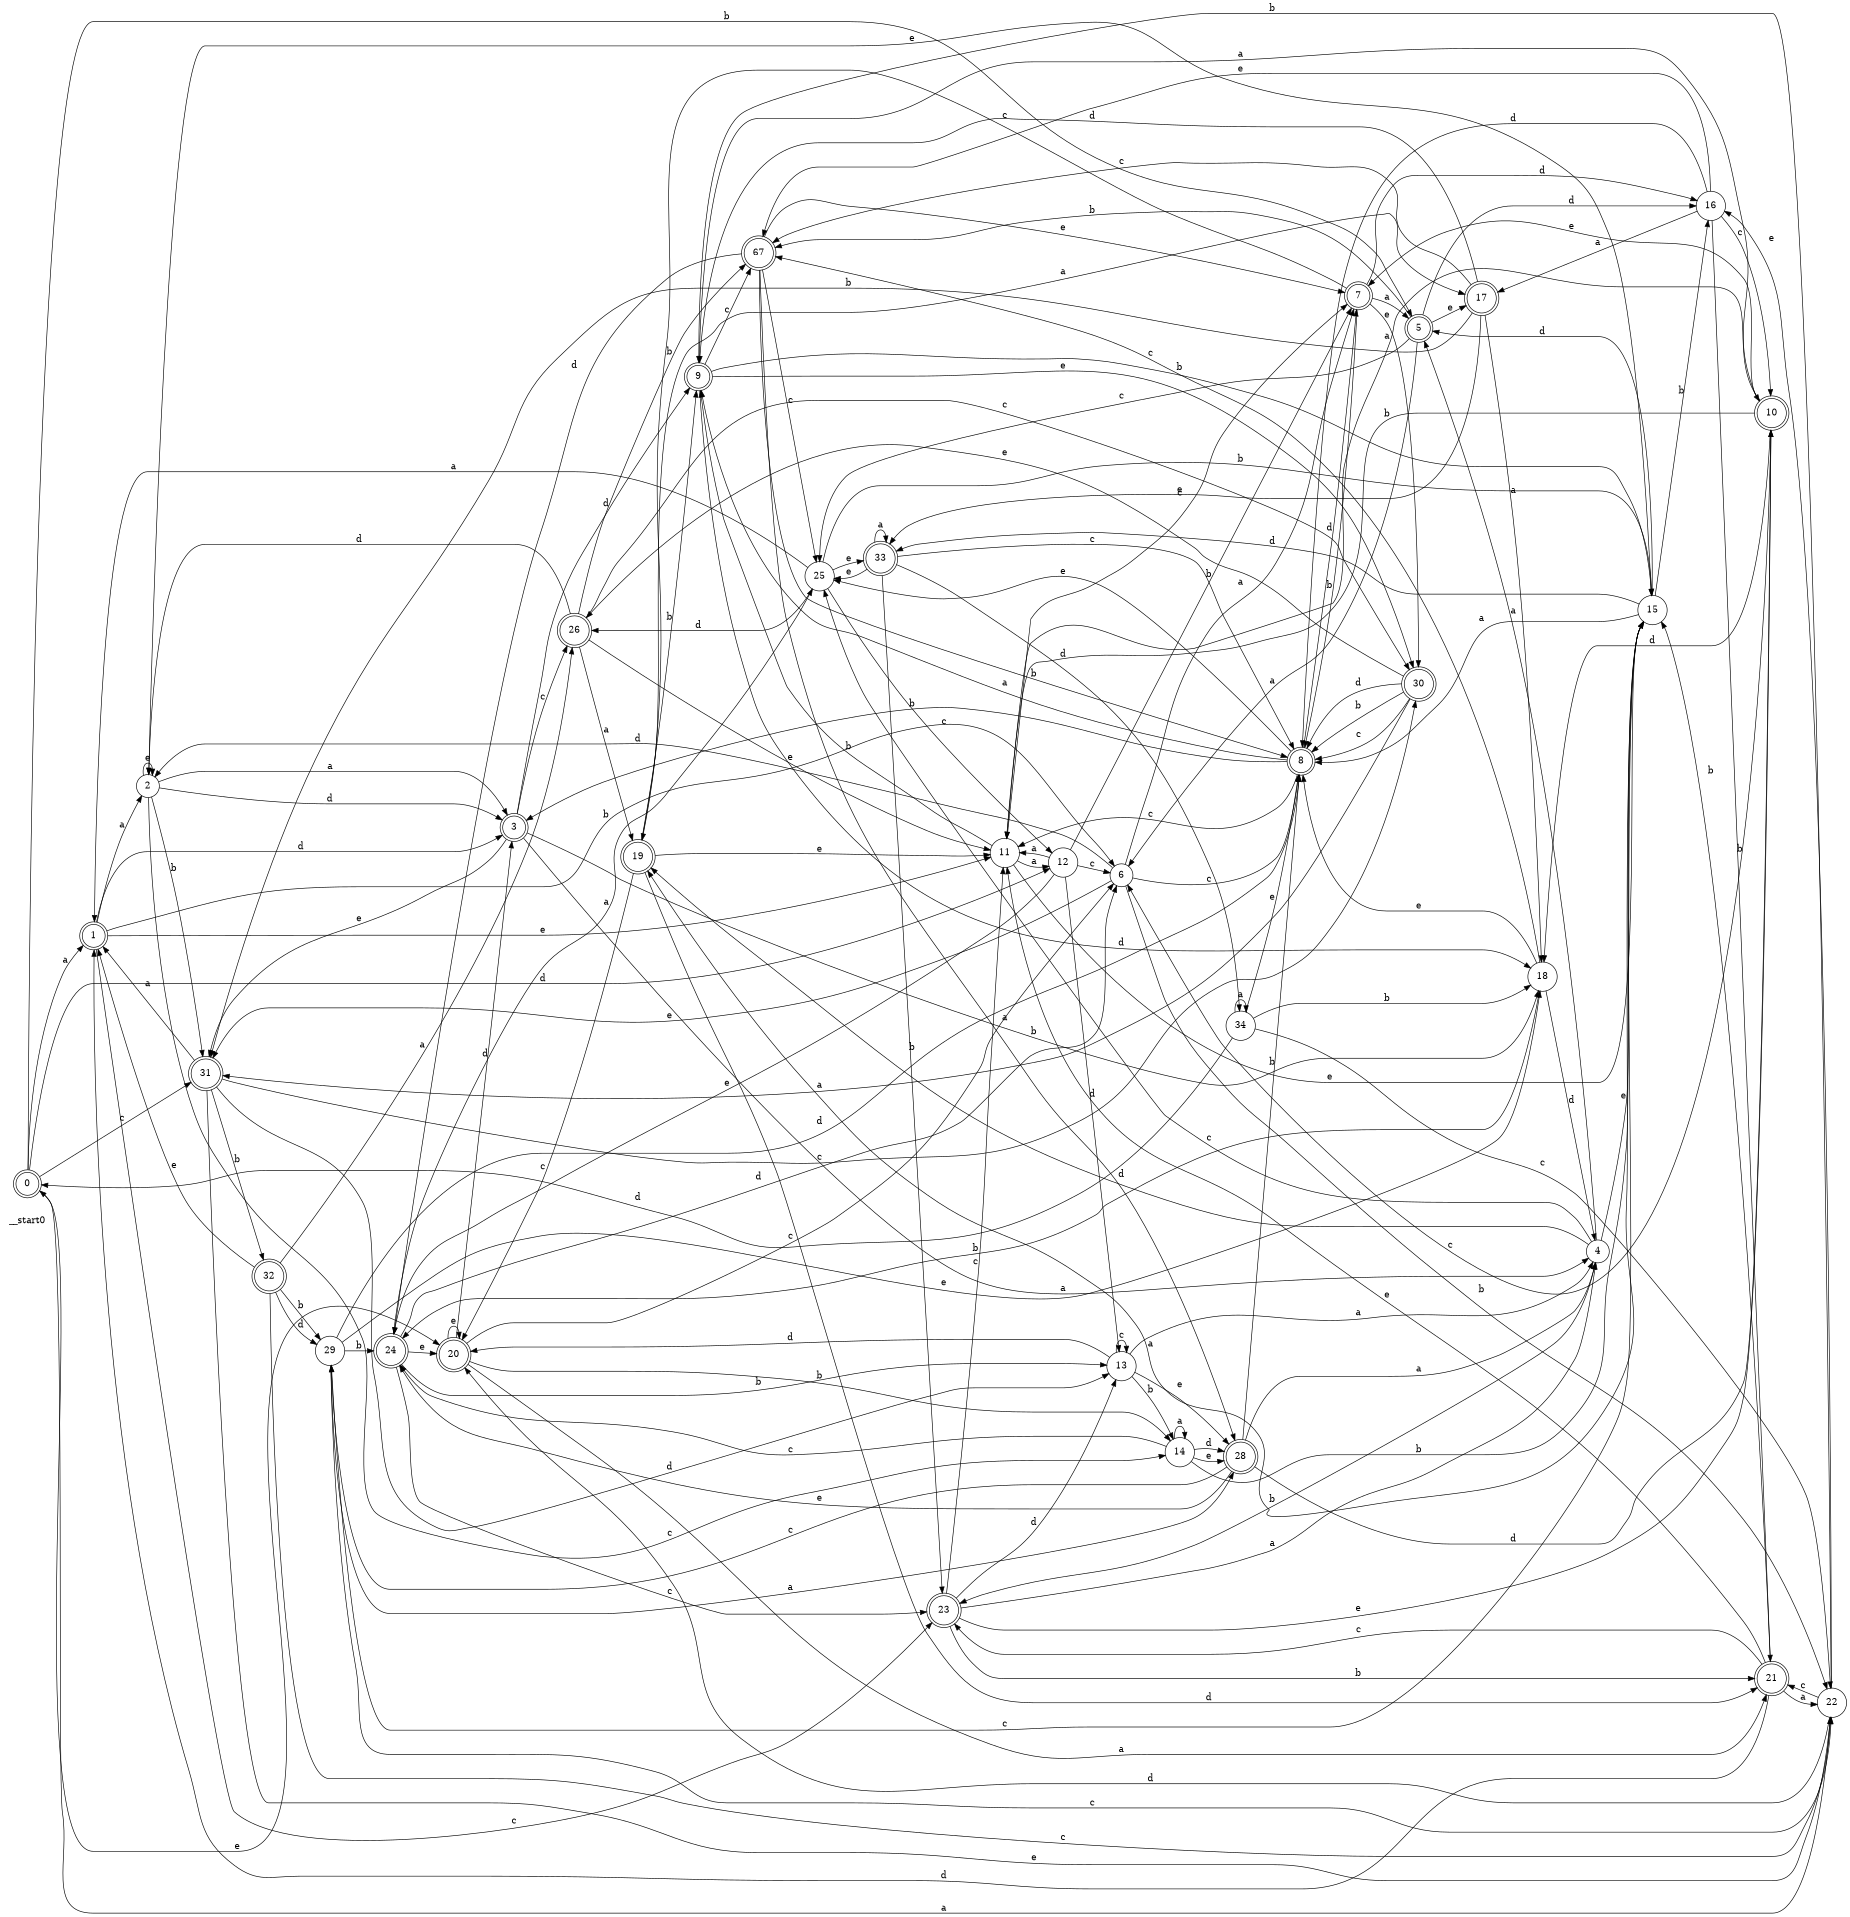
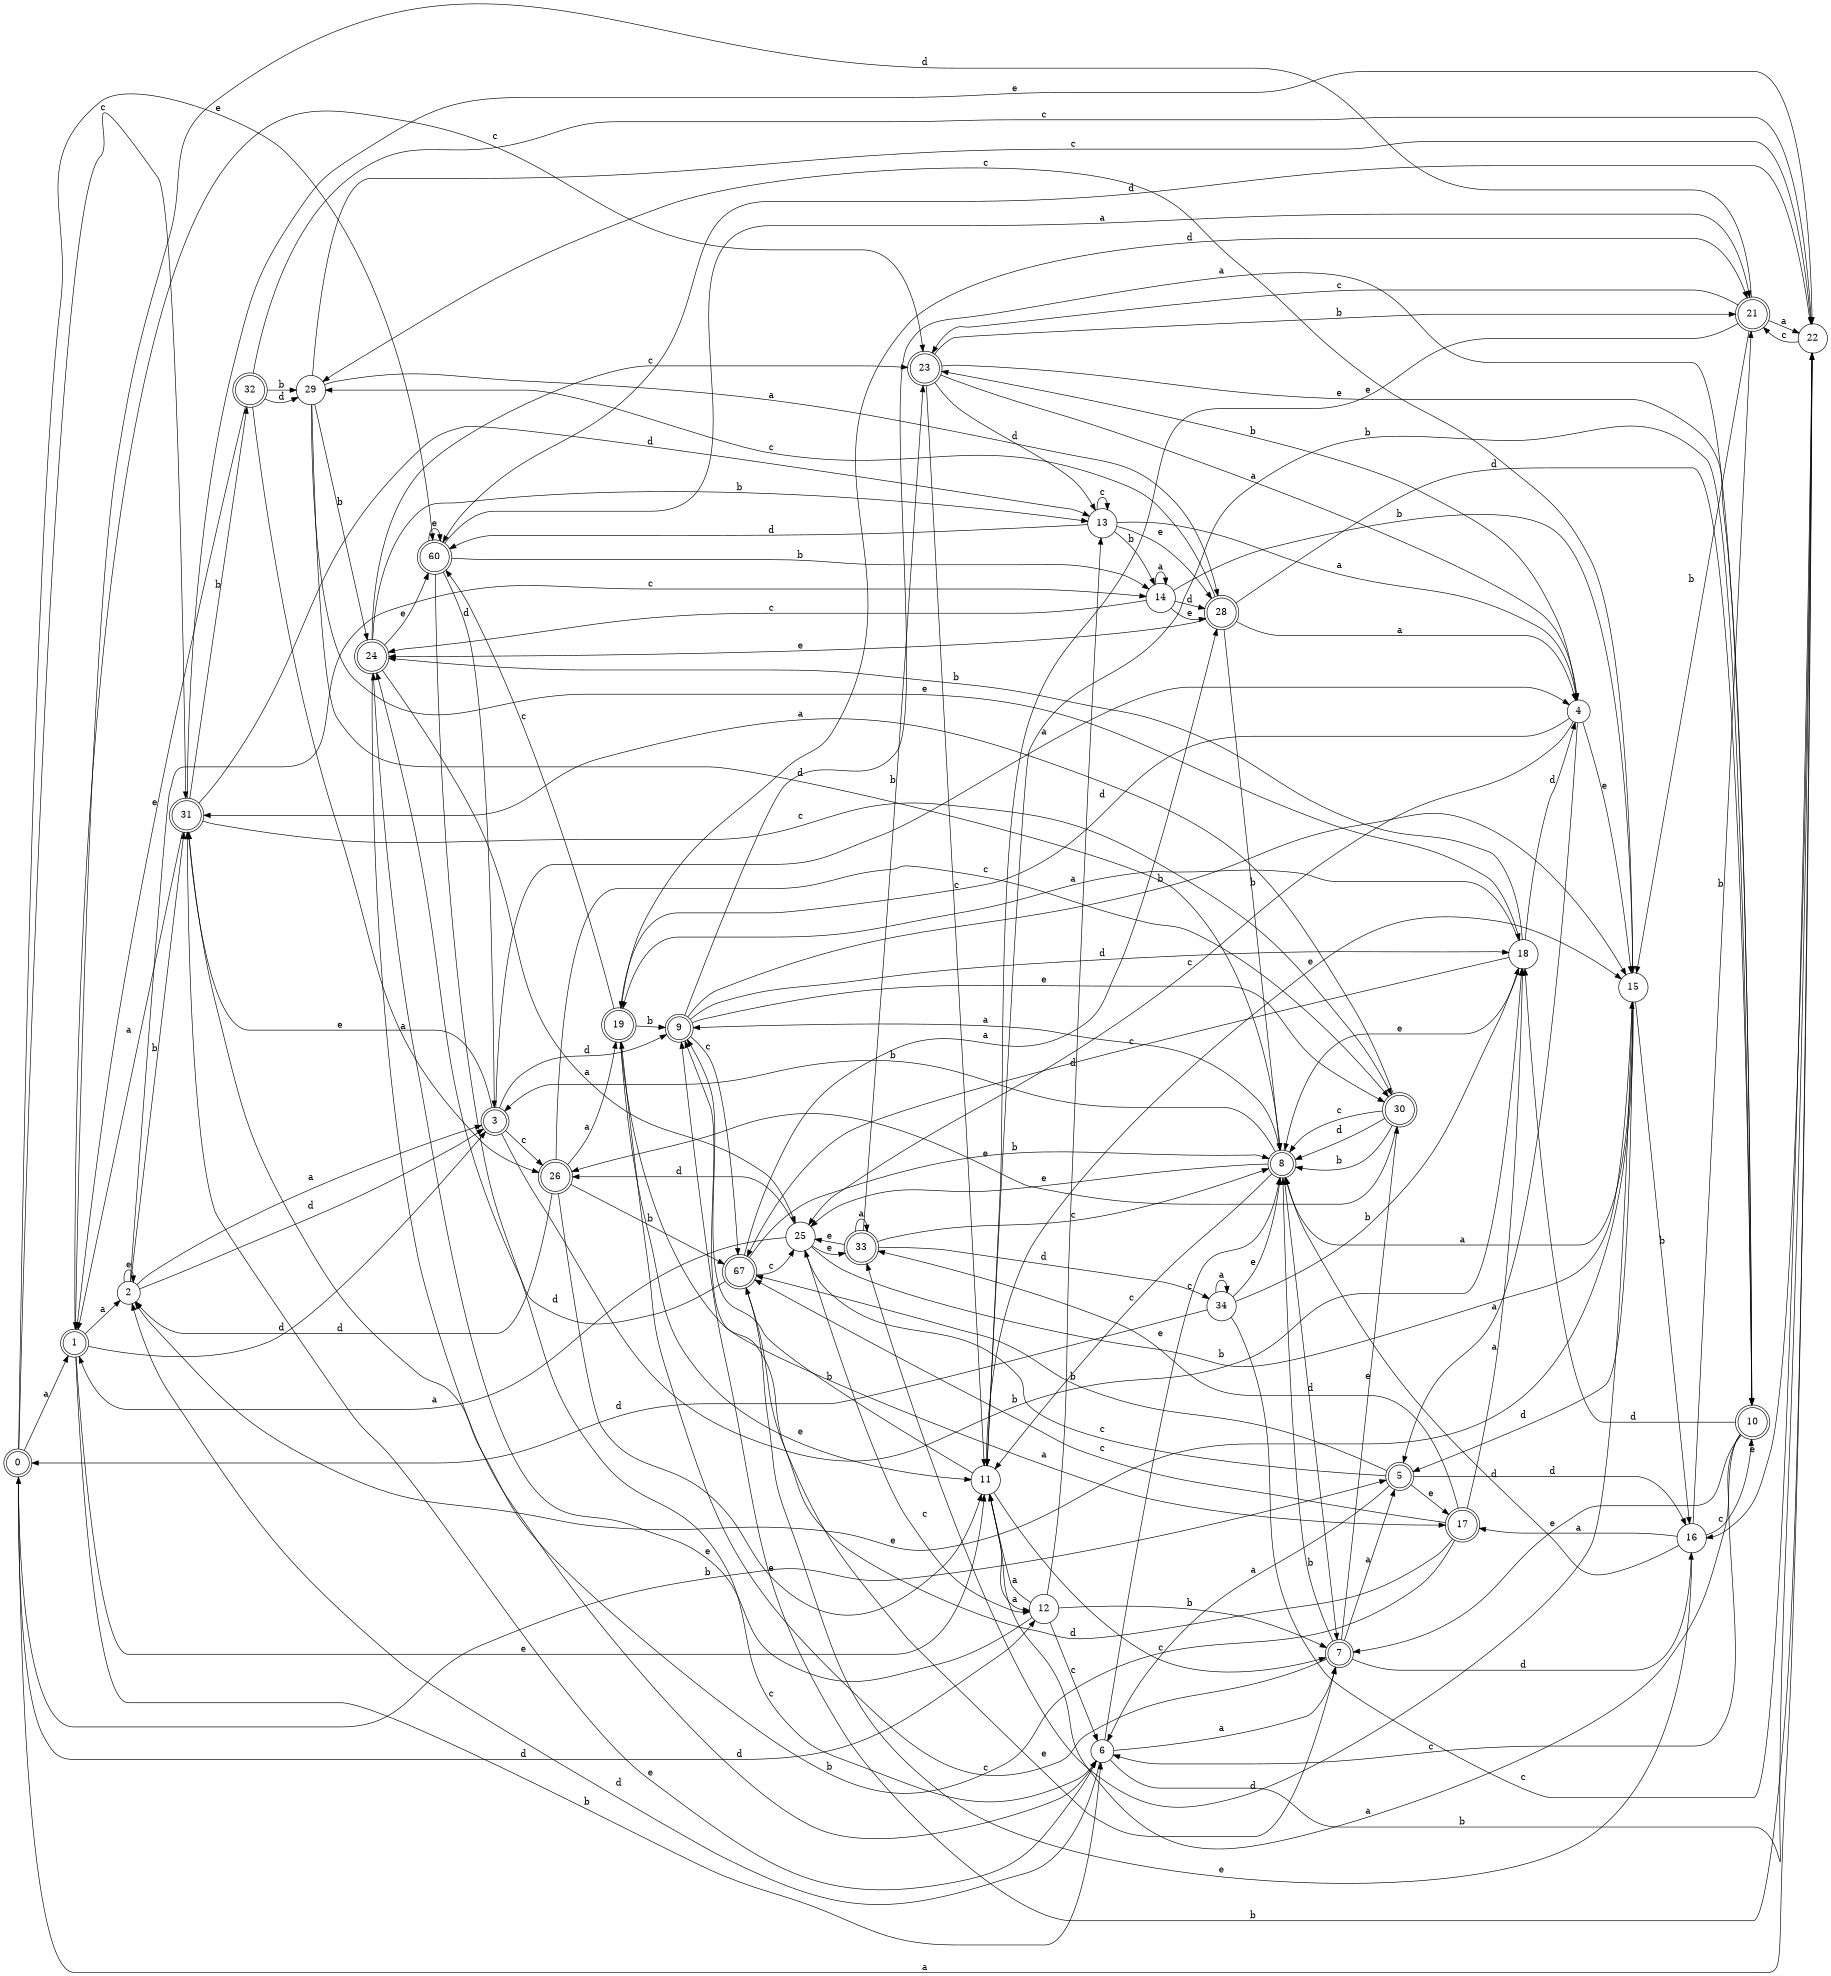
node "__start0": removed
node "20": label "20" -> "60"
edge "15" -> "19": now "18" -> "19"
